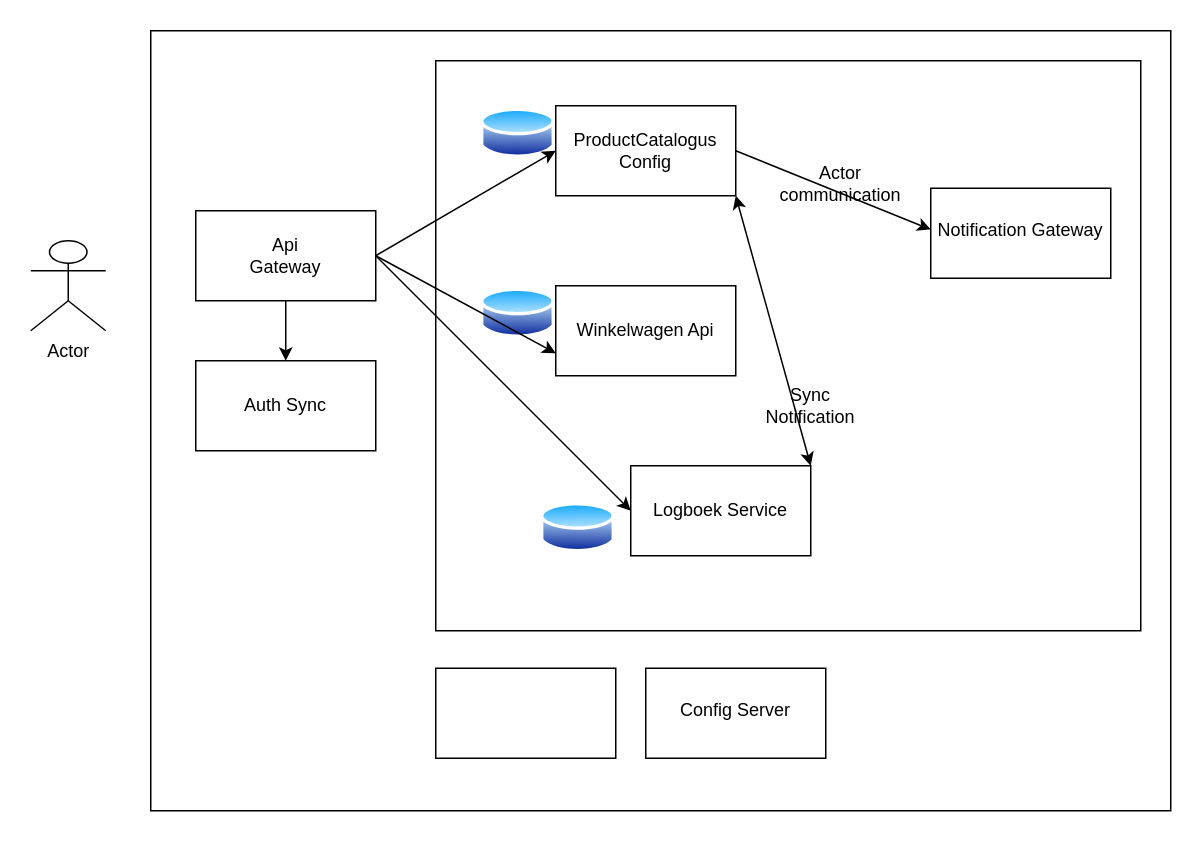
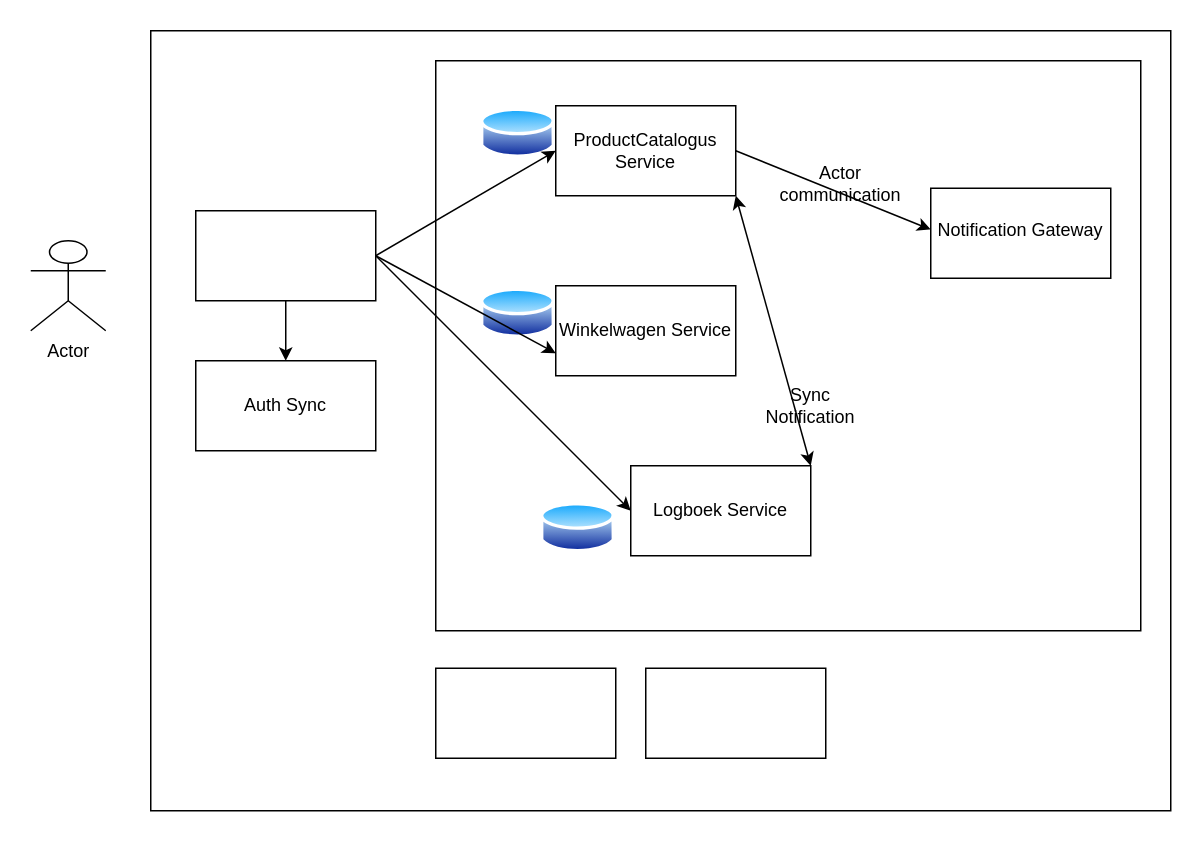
node "ProductCatalogus Config": label "ProductCatalogus Config" -> "ProductCatalogus Service"
node "Api Gateway": removed
node "Winkelwagen Api": label "Winkelwagen Api" -> "Winkelwagen Service"
node "Config Server": removed
